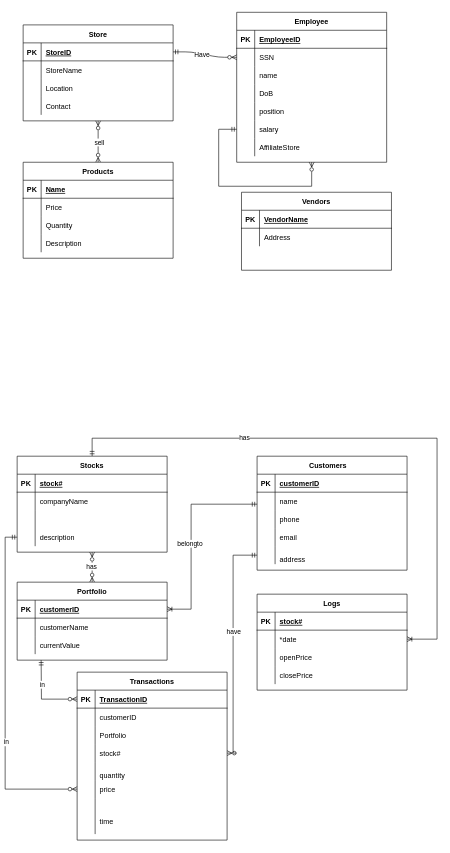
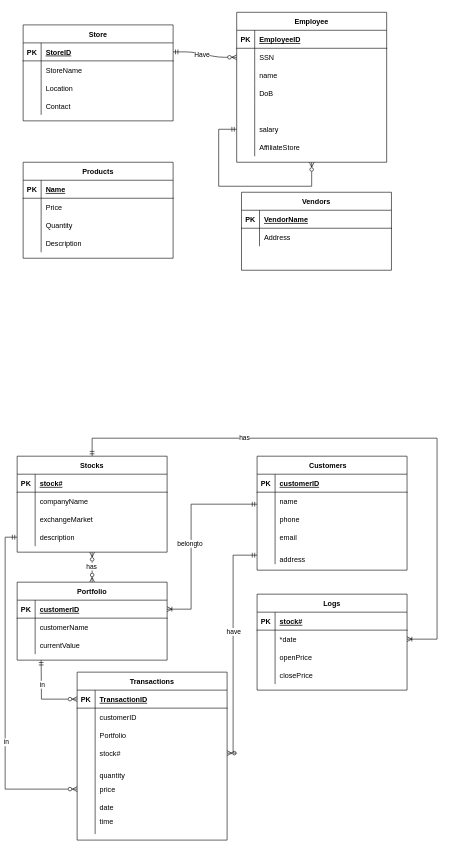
node "position": removed
edge "Store" -- "Products": removed, label "sell"
node "exchangeMarket": added
node "date": added
